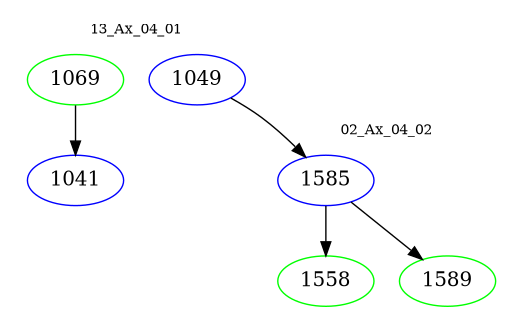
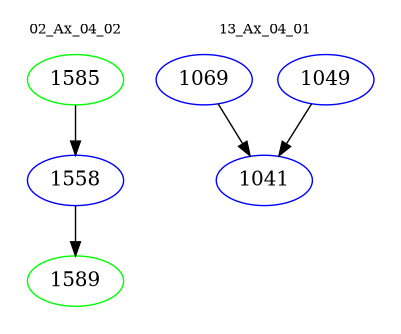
node "1069": color green -> blue
edge "1049" -> "1585": now "1049" -> "1041"
node "1585": color blue -> green
edge "1585" -> "1589": now "1558" -> "1589"
node "1558": color green -> blue
